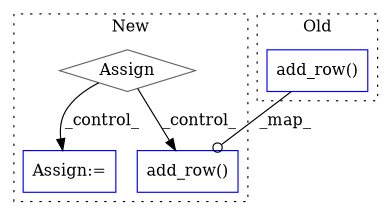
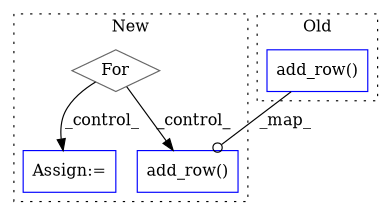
node "Assign": label "Assign" -> "For"
